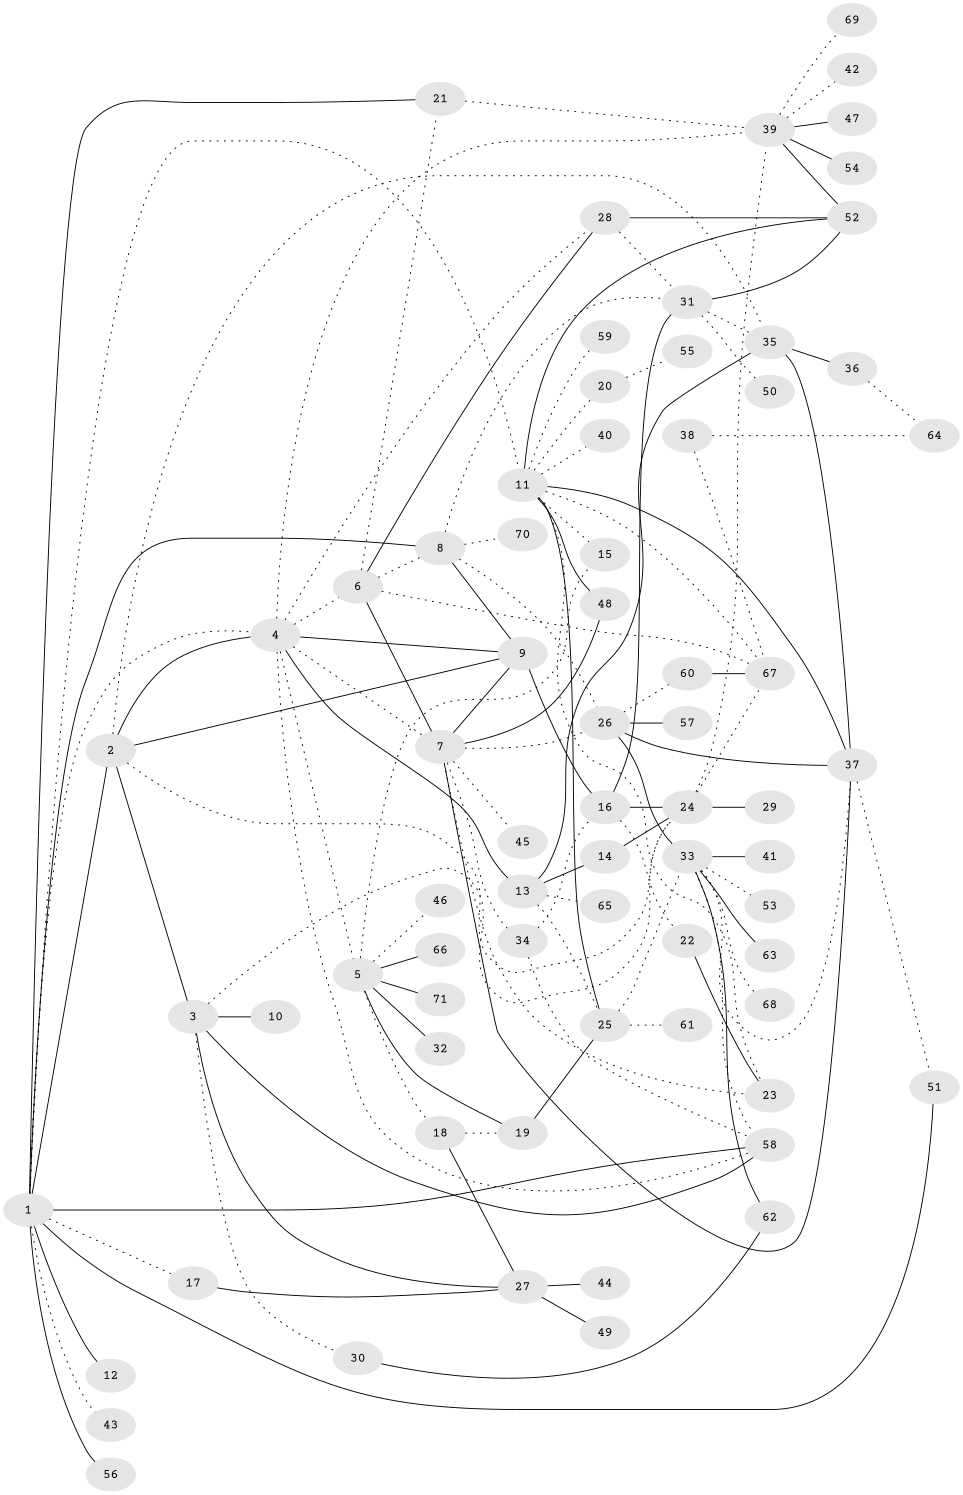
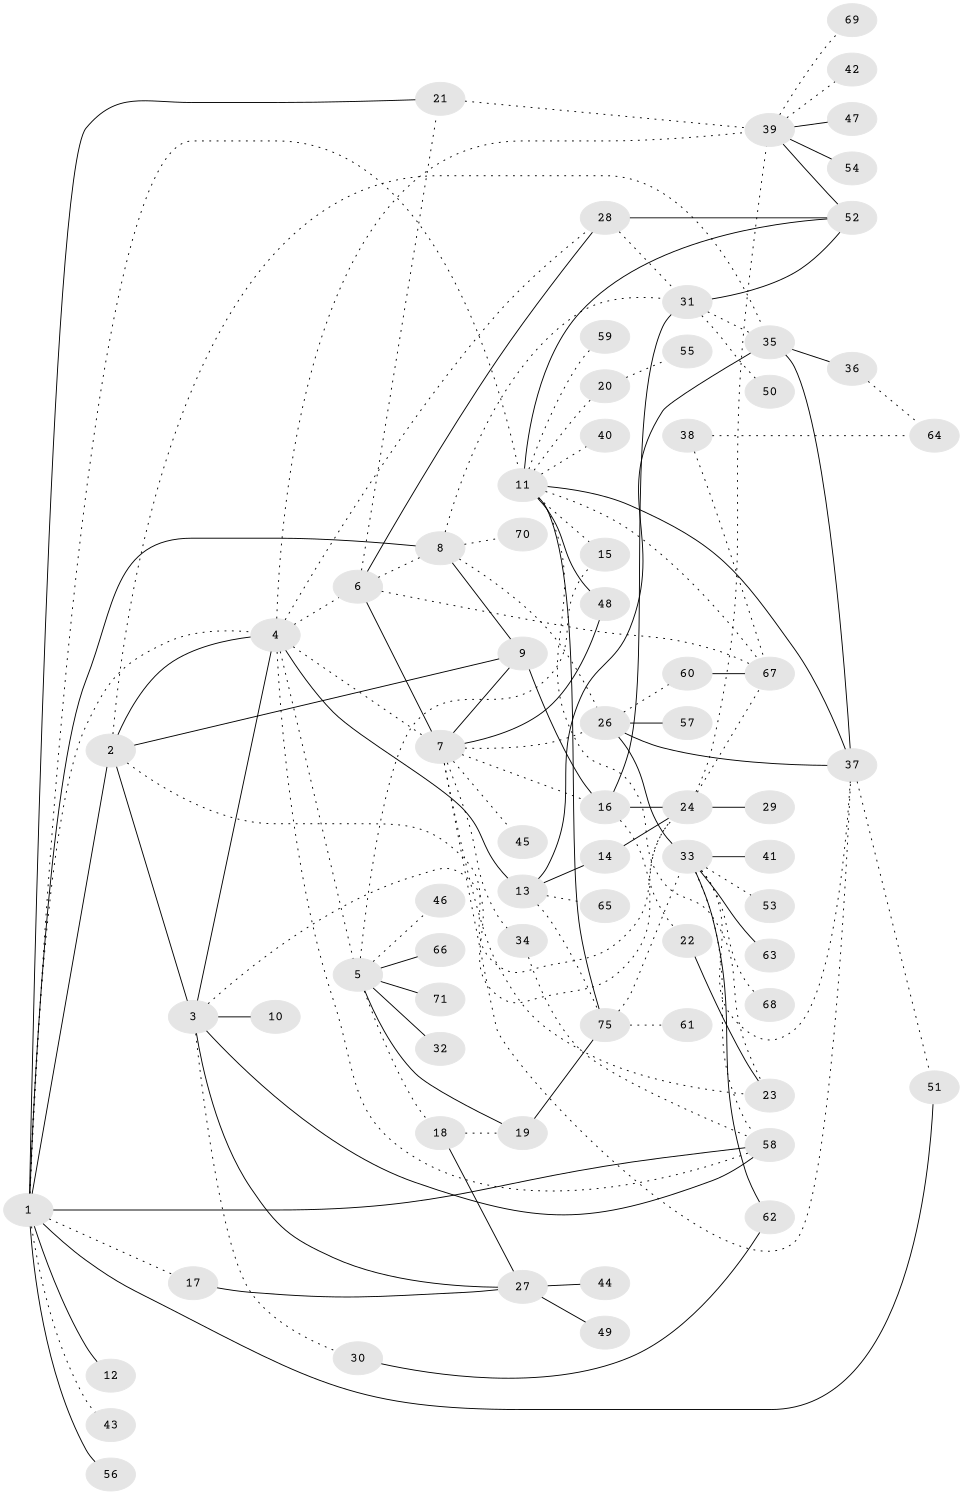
edge "4" -- "9": now "4" -- "3"
edge "16" -- "34": now "16" -- "7"
node "25": label "25" -> "75"
edge "7" -- "37": style solid -> dotted
